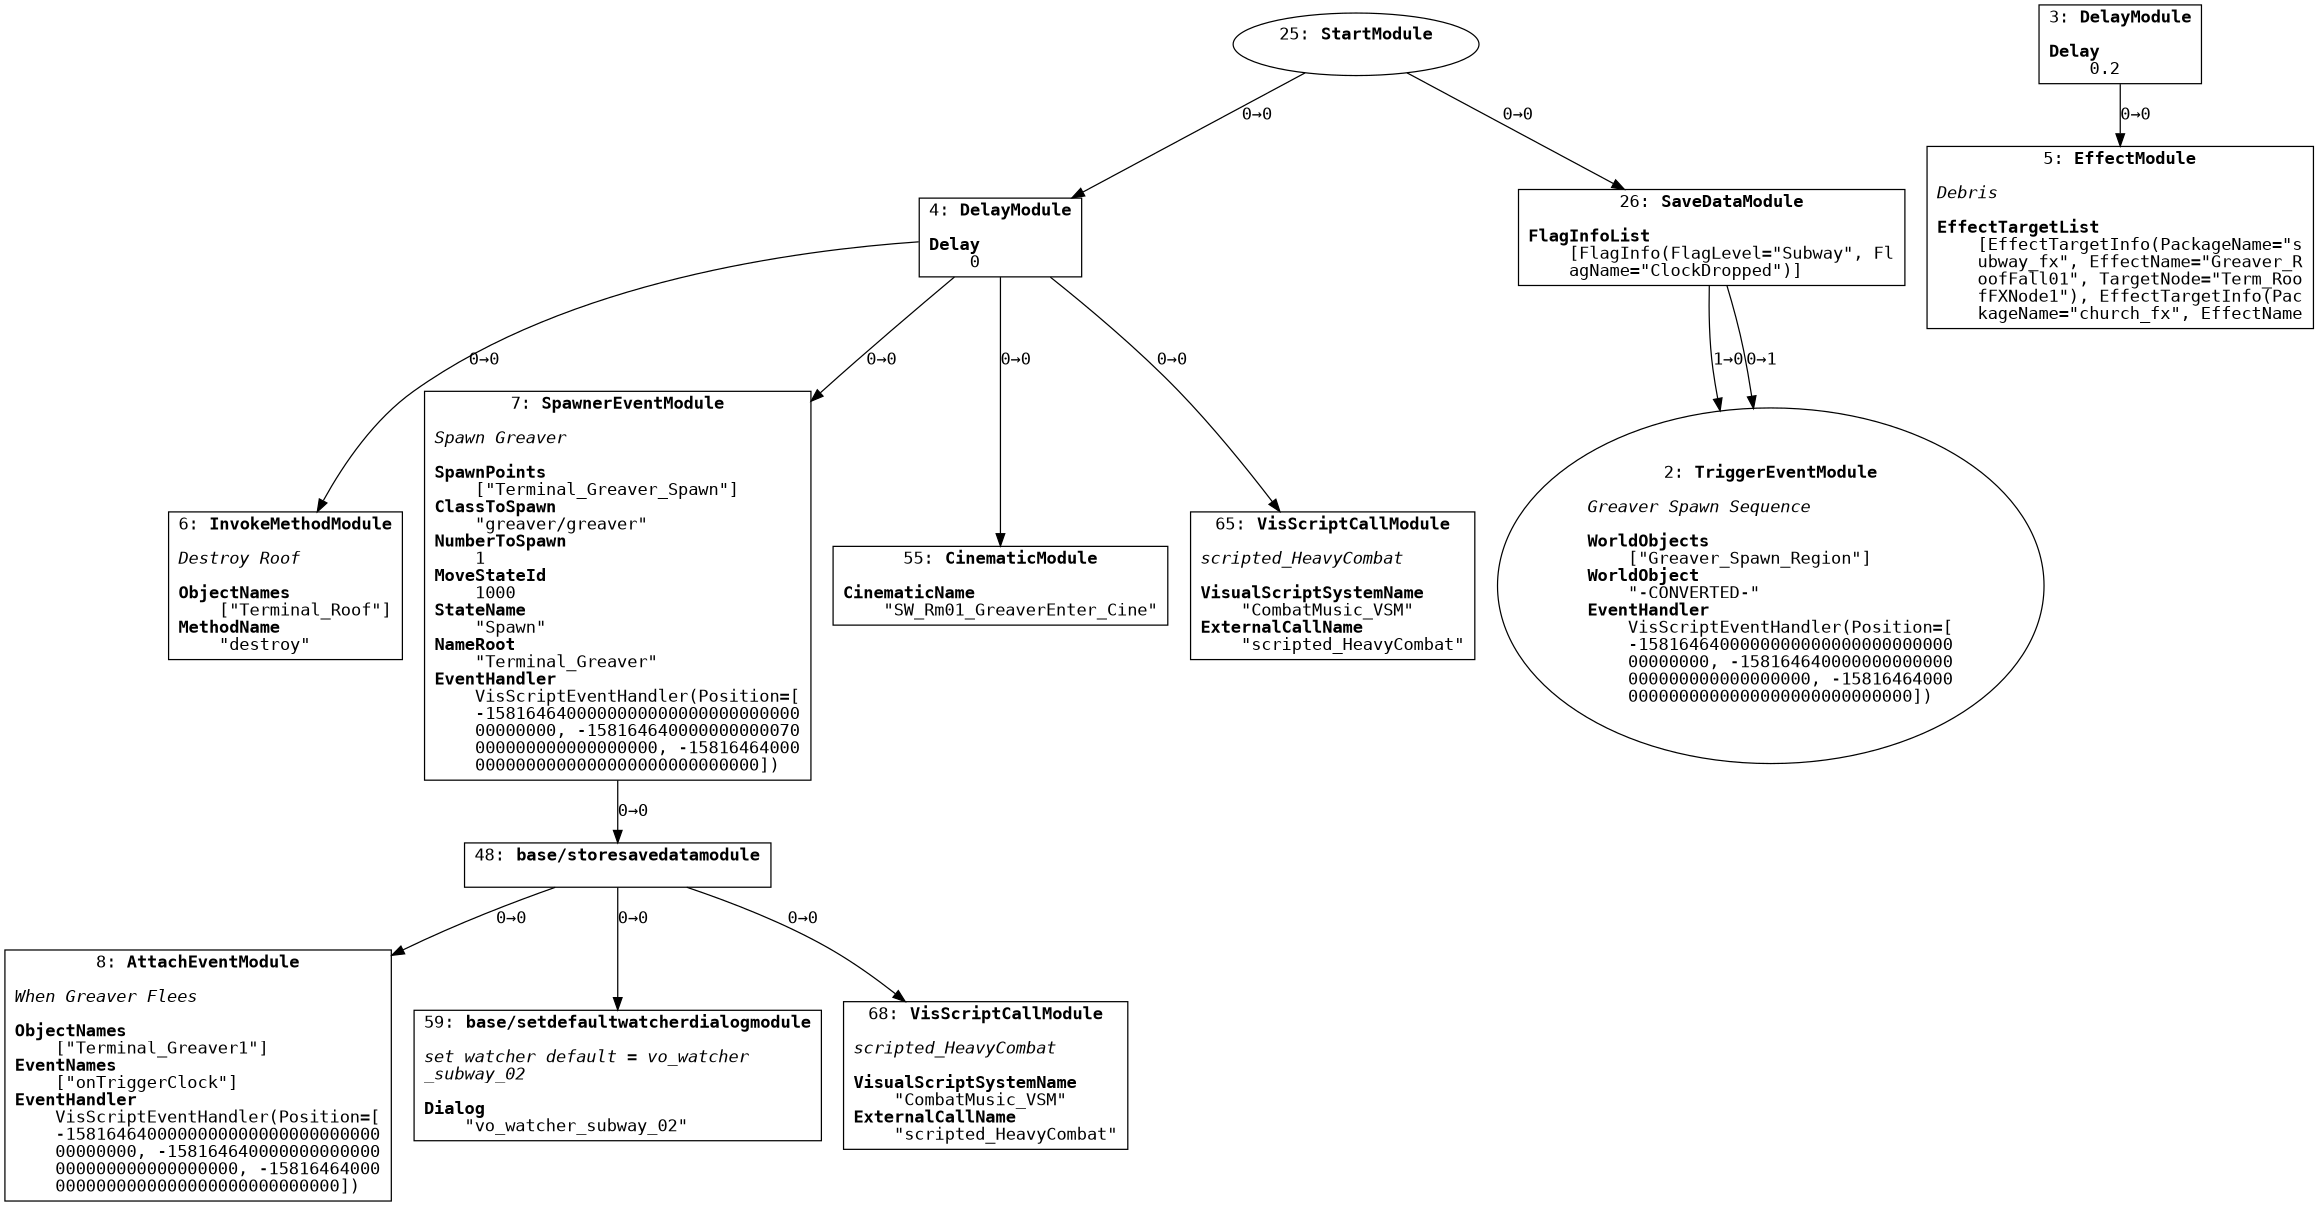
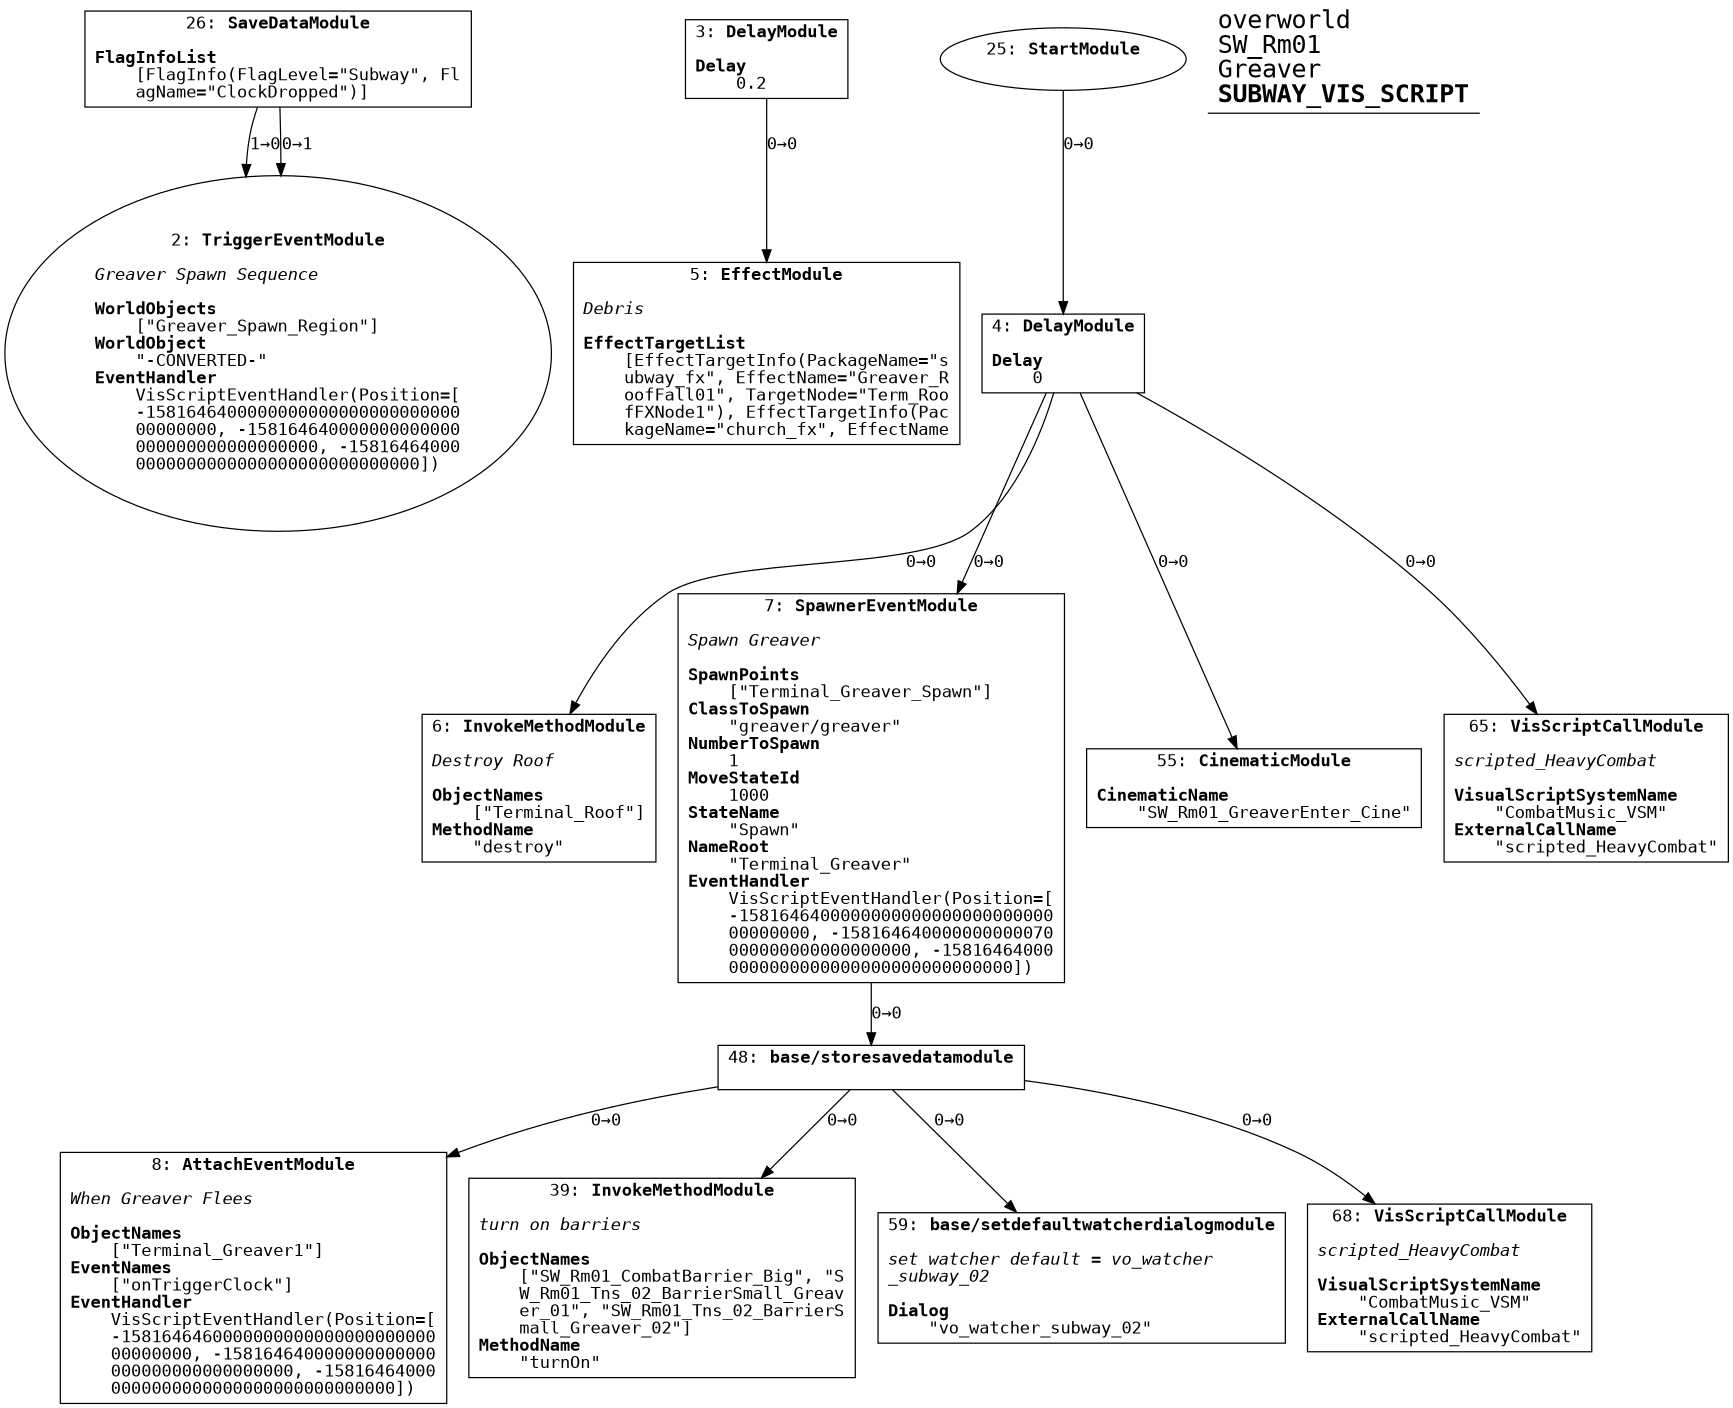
node "overworld": added
edge "25:" -> "26:": removed, label "0→0"
node "8:": text "-1581646400000000000000000000000" -> "-1581646460000000000000000000000"
node "39:": added
